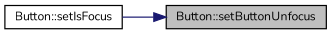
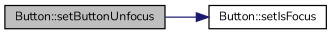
edge "Button::setIsFocus" -> "Button::setButtonUnfocus": reversed
